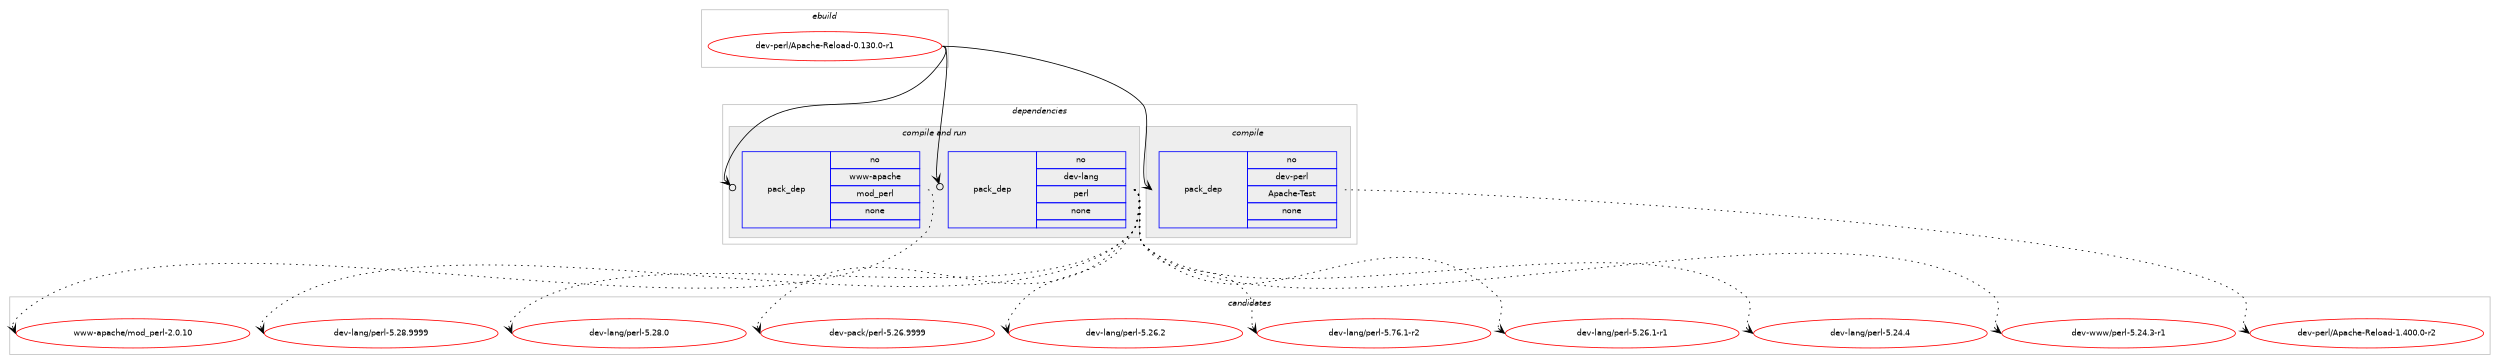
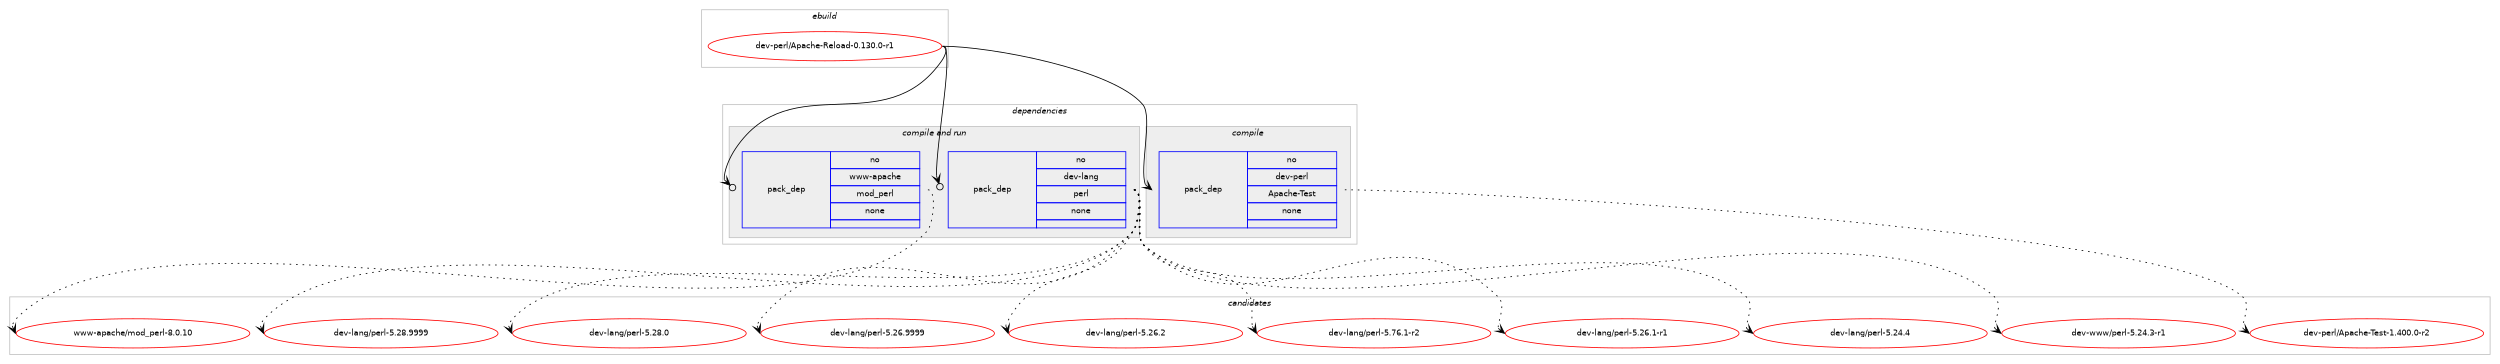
node "www-apache/mod_perl-2.0.10": label "www-apache/mod_perl-2.0.10" -> "www-apache/mod_perl-8.0.10"
node "dev-pack/perl-5.26.9999": label "dev-pack/perl-5.26.9999" -> "dev-lang/perl-5.26.9999"
node "dev-perl/Apache-Reload-1.400.0-r2": label "dev-perl/Apache-Reload-1.400.0-r2" -> "dev-perl/Apache-Test-1.400.0-r2"
